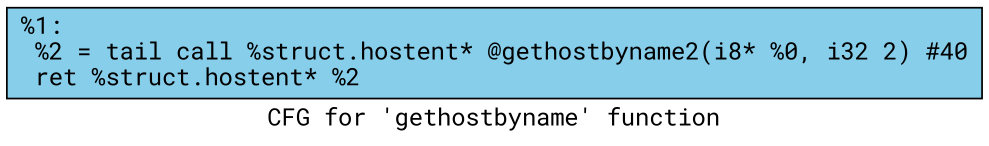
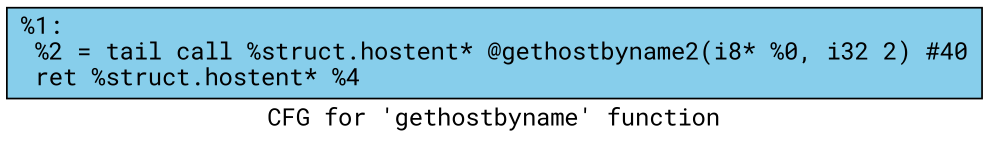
node "%1:": text "ret %struct.hostent* %2" -> "ret %struct.hostent* %4"
